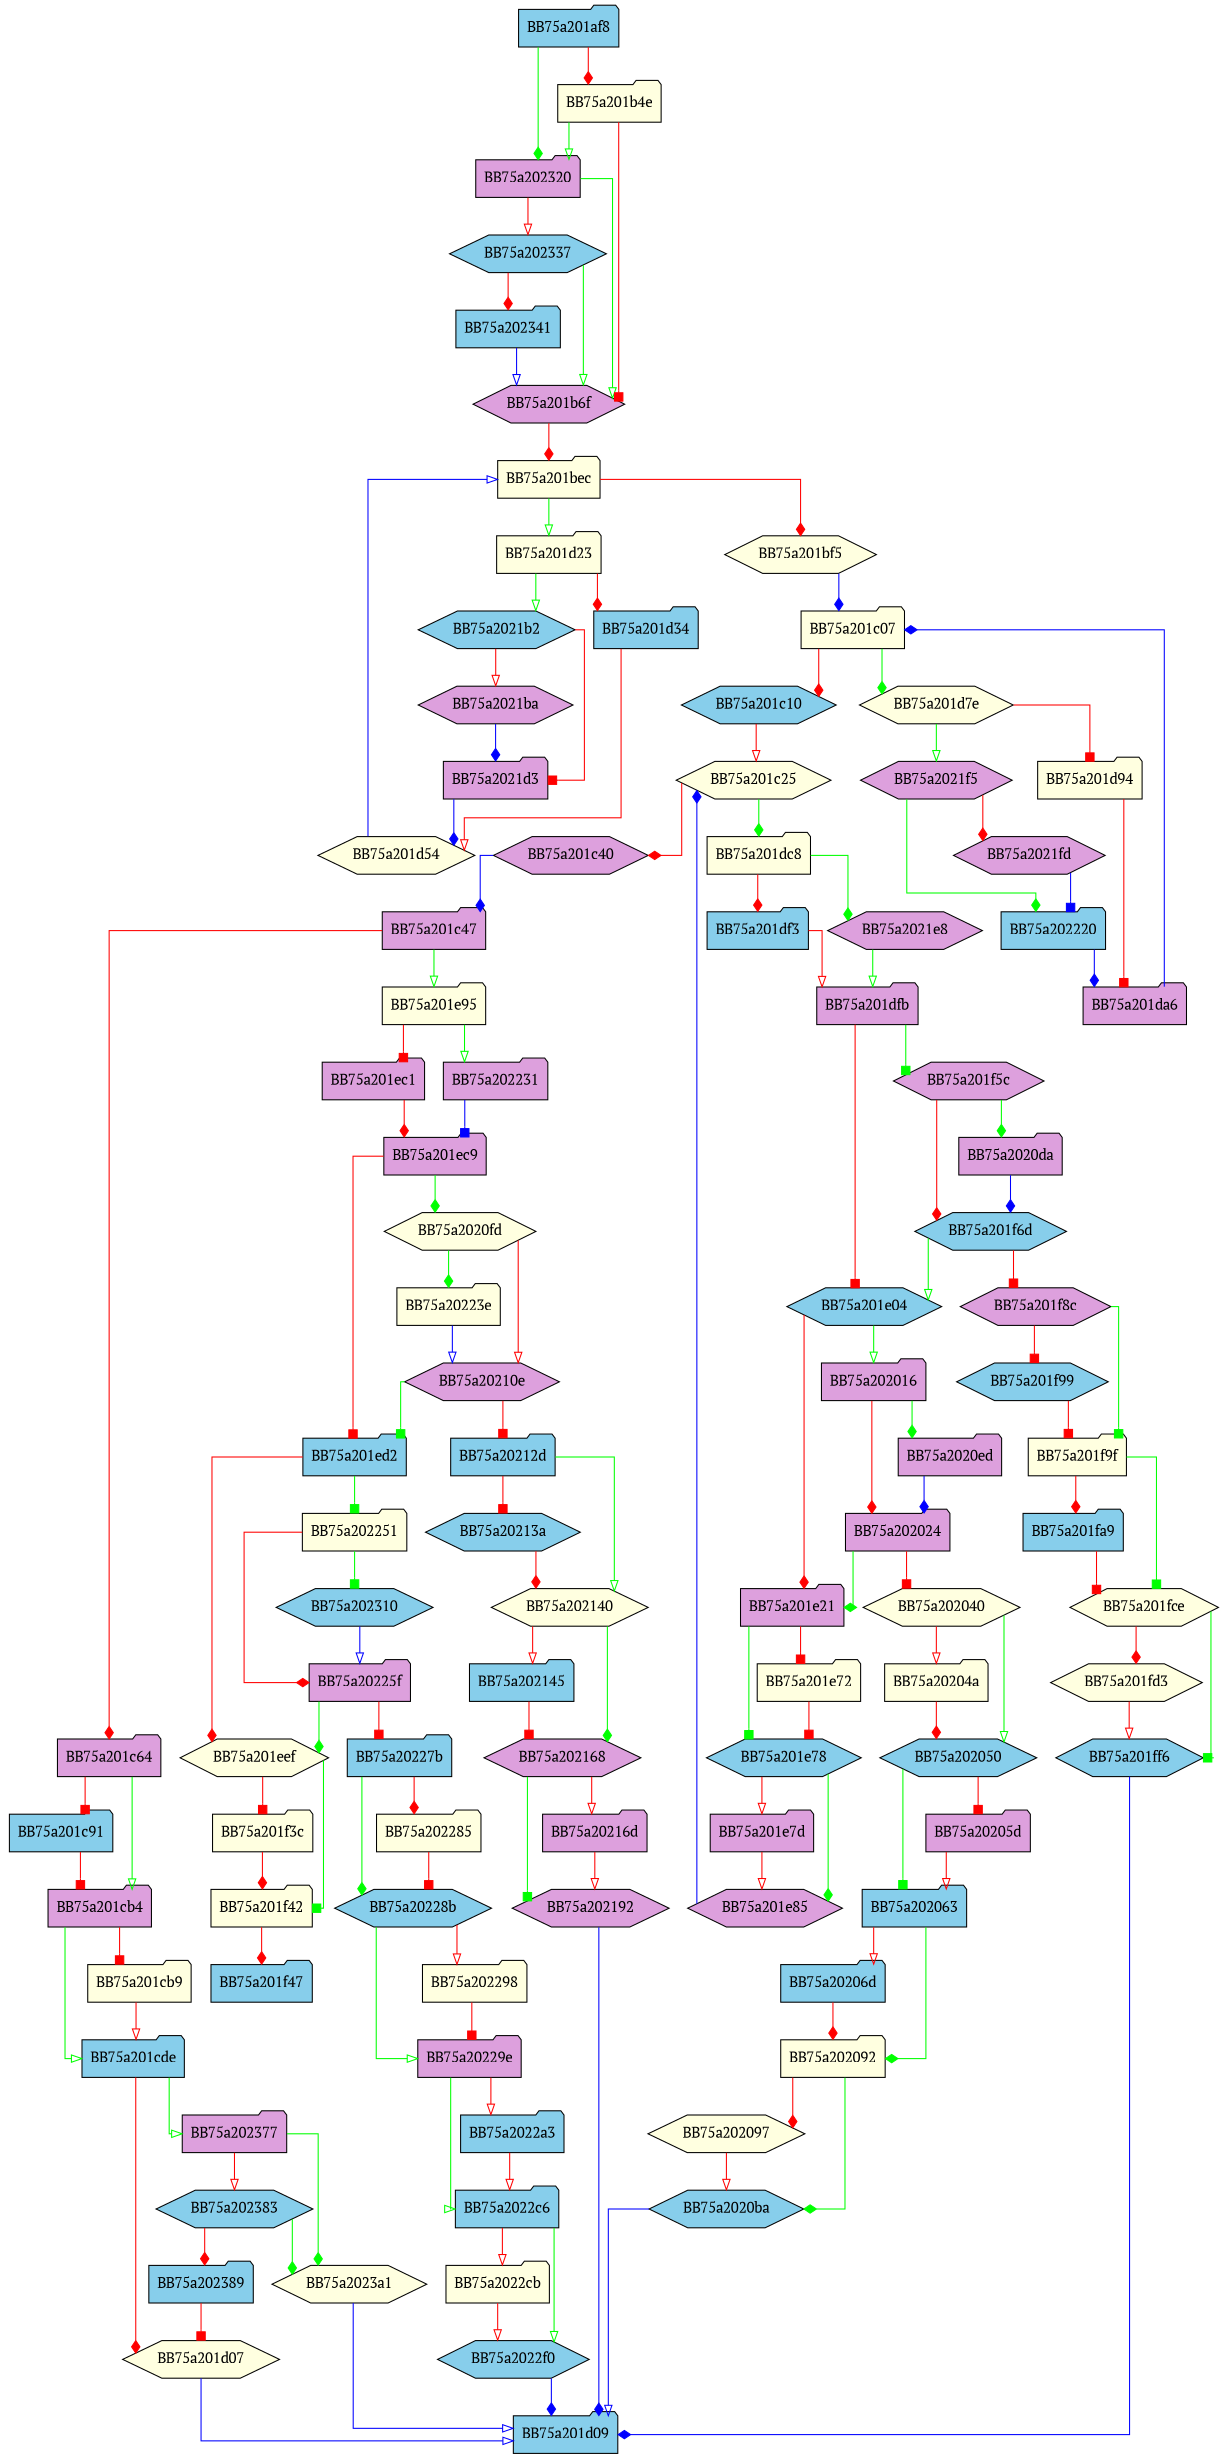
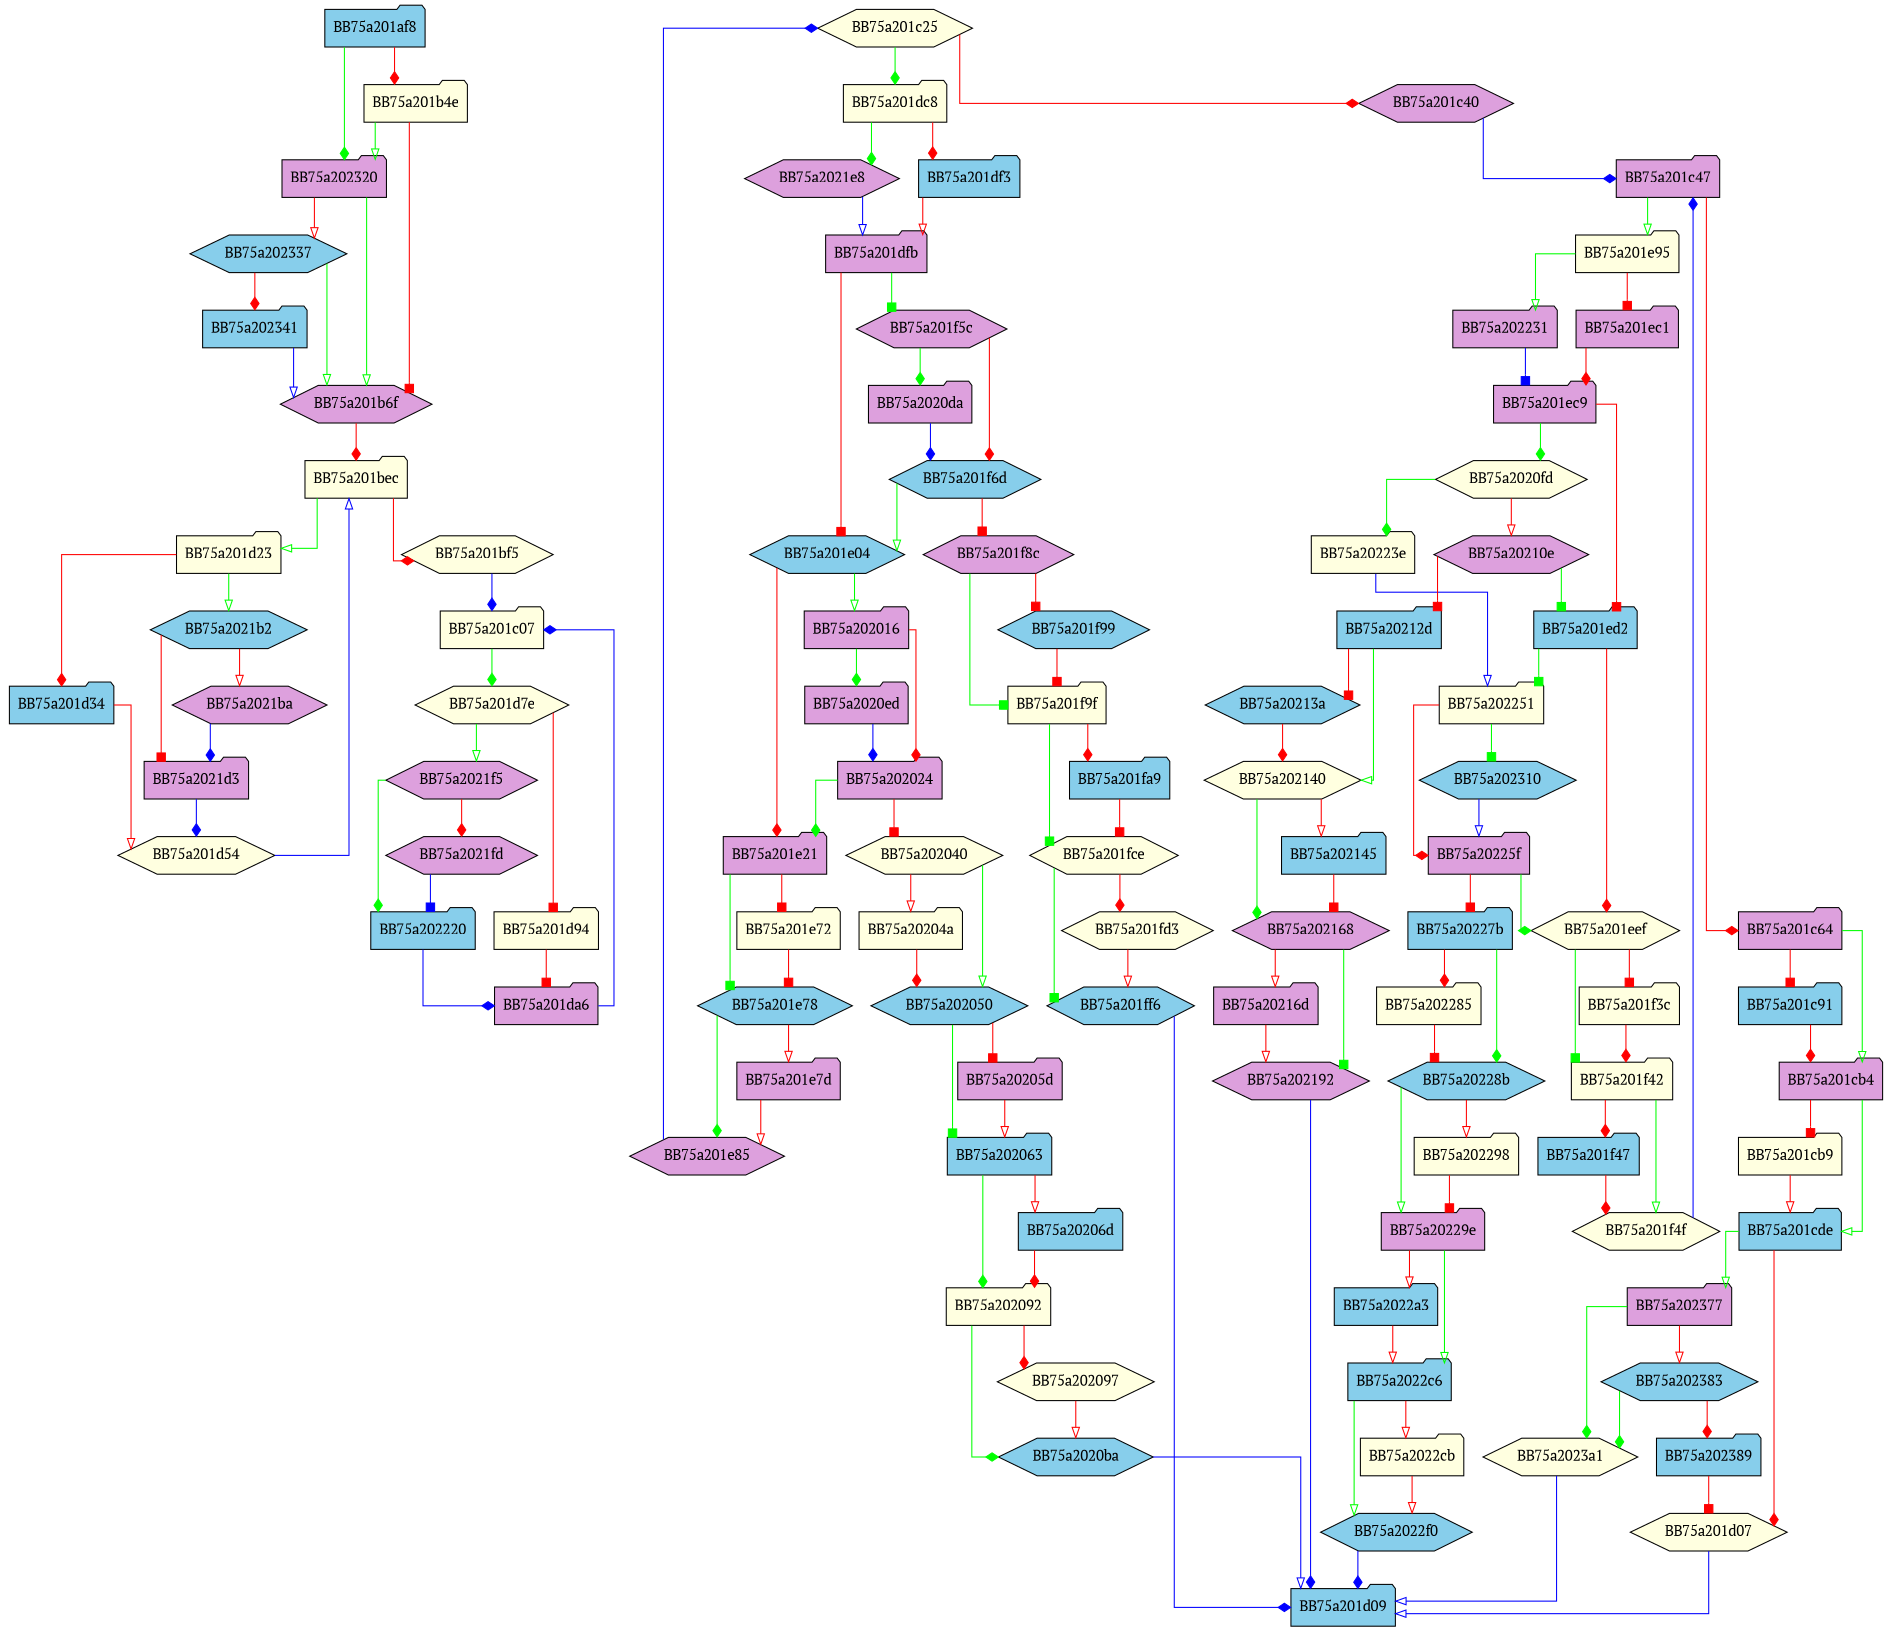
node "BB75a201c10": removed
edge "BB75a2021e8" -> "BB75a201dfb": color green -> blue
node "BB75a201f4f": added
edge "BB75a20223e" -> "BB75a20210e": now "BB75a20223e" -> "BB75a202251"
edge "BB75a201c91" -> "BB75a201cb4": arrowhead box -> diamond
